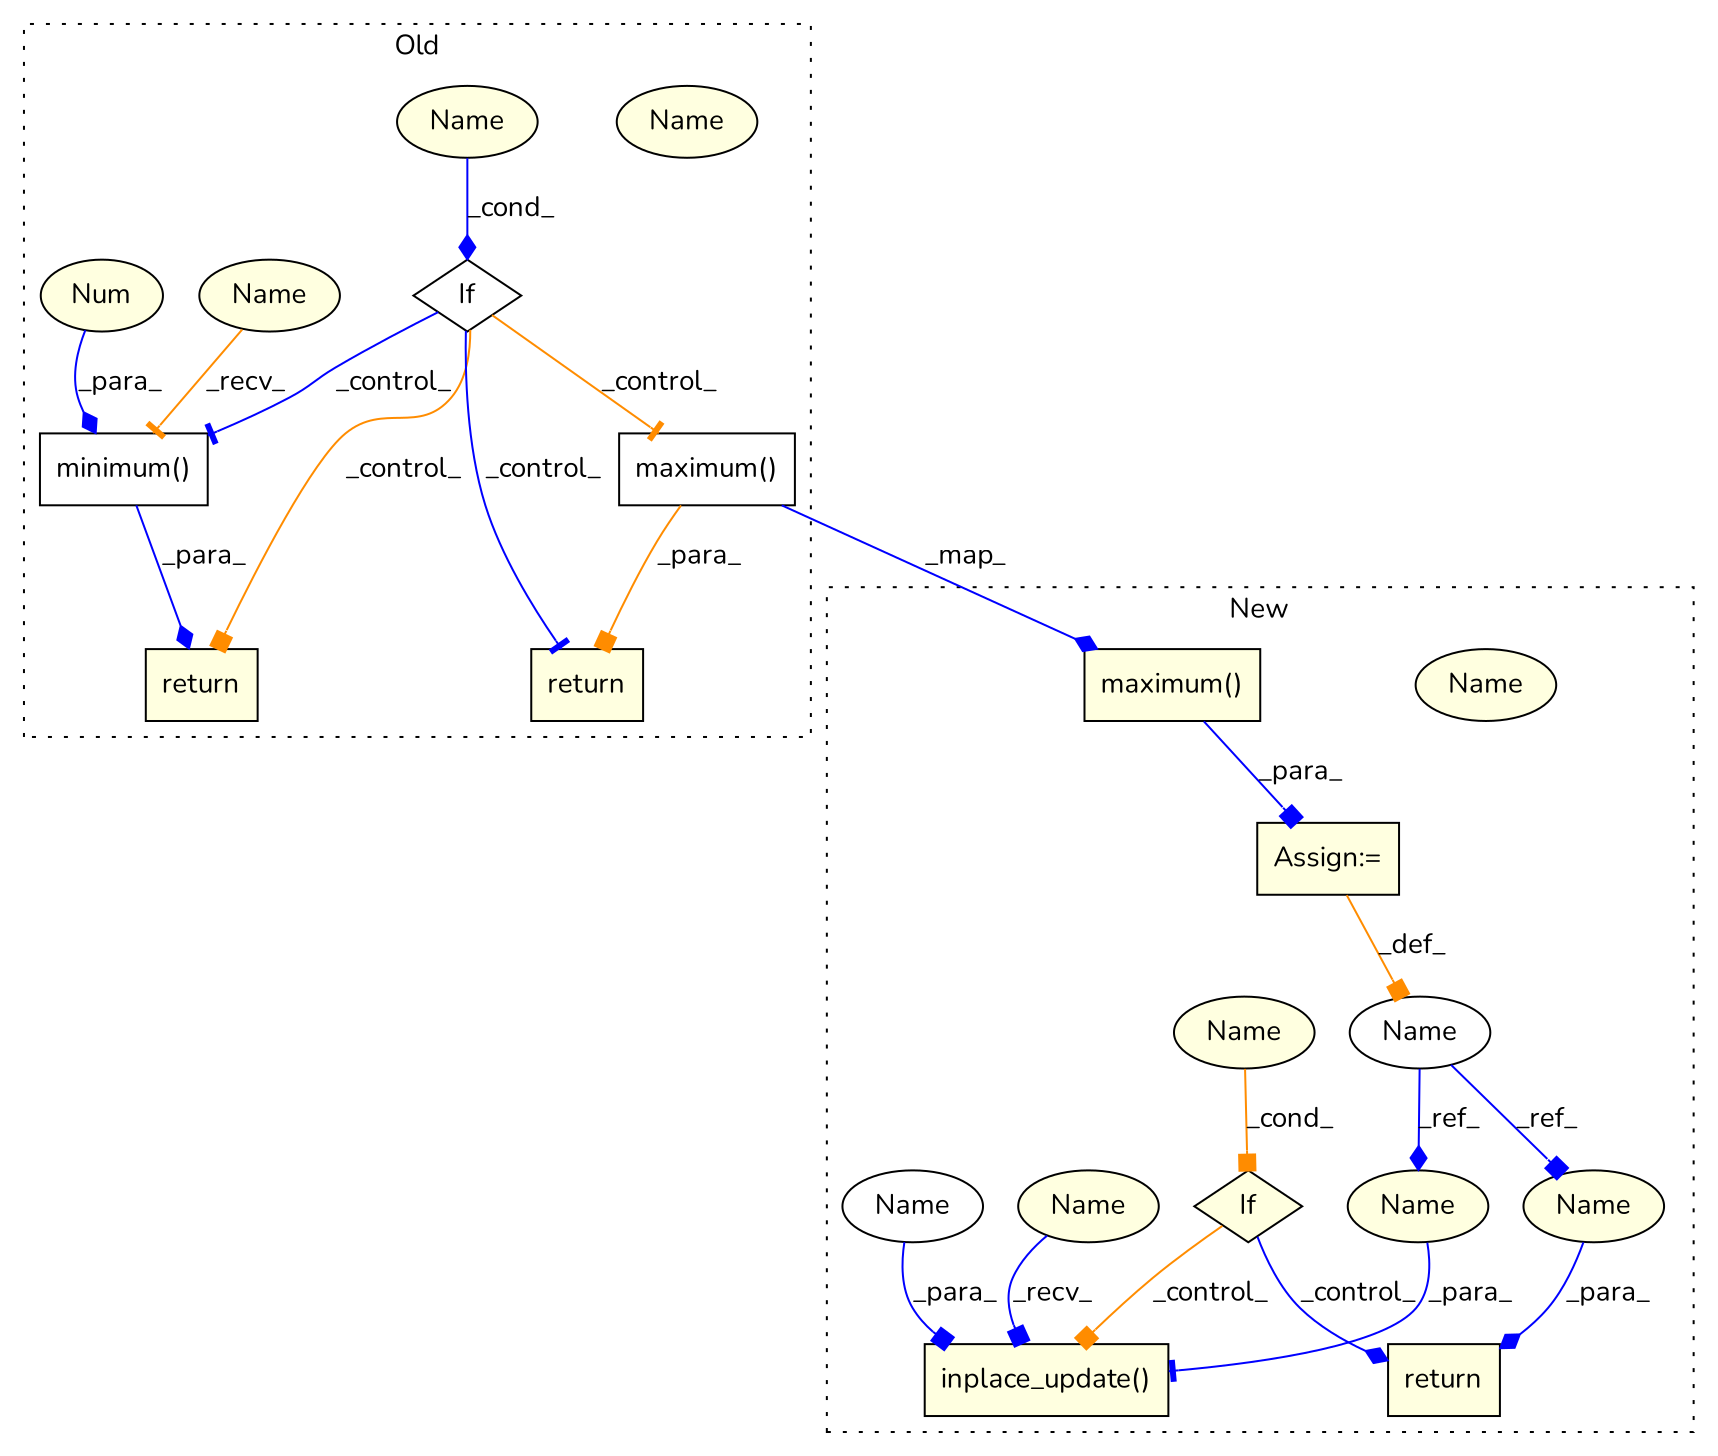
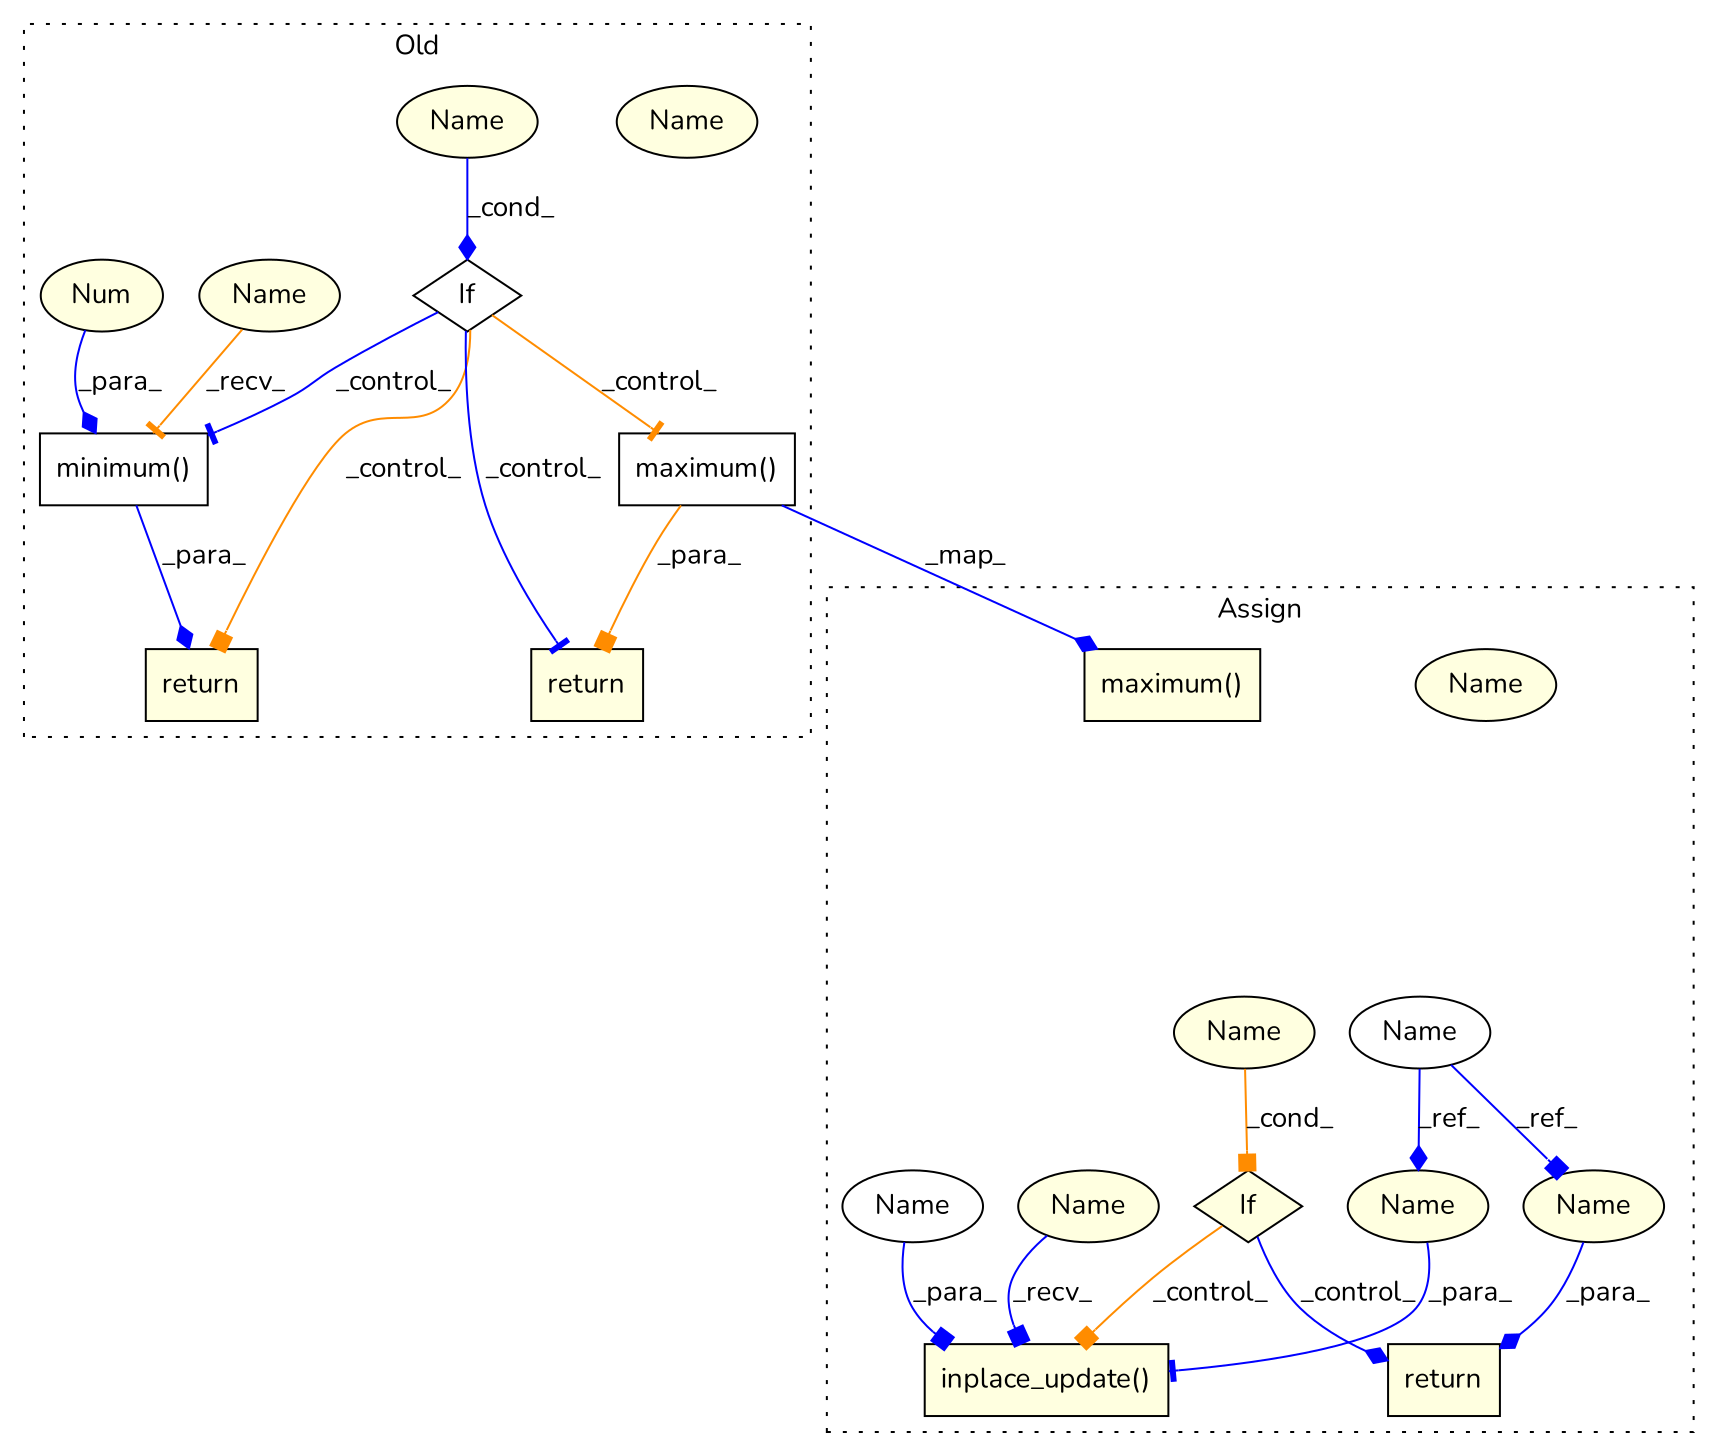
cluster "New": label "New" -> "Assign"
node "Assign:=": removed
